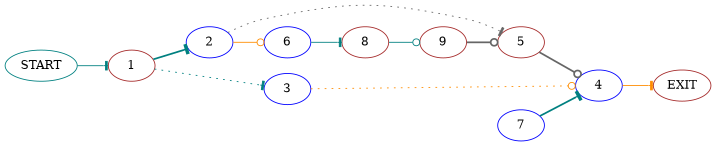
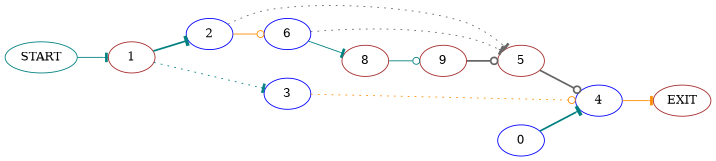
edge "6" -> "5": added
node "7": label "7" -> "0"
